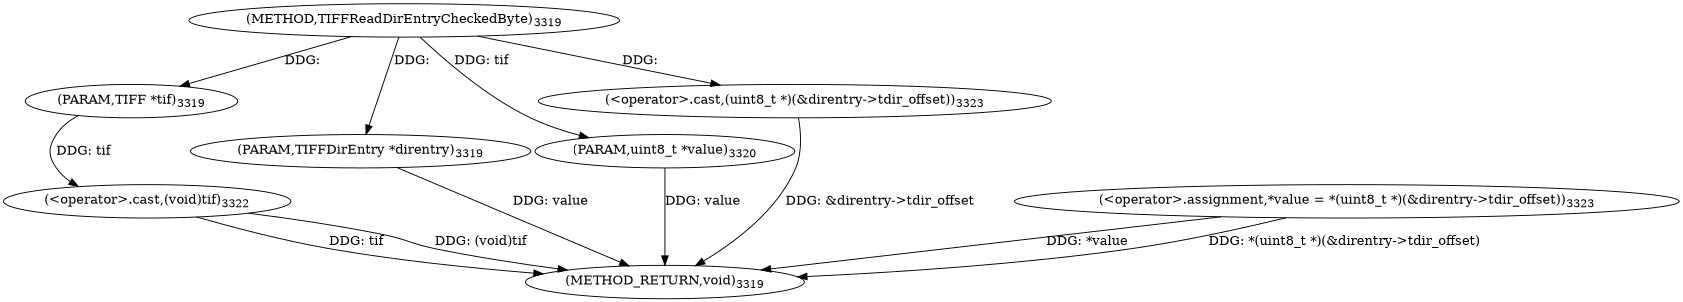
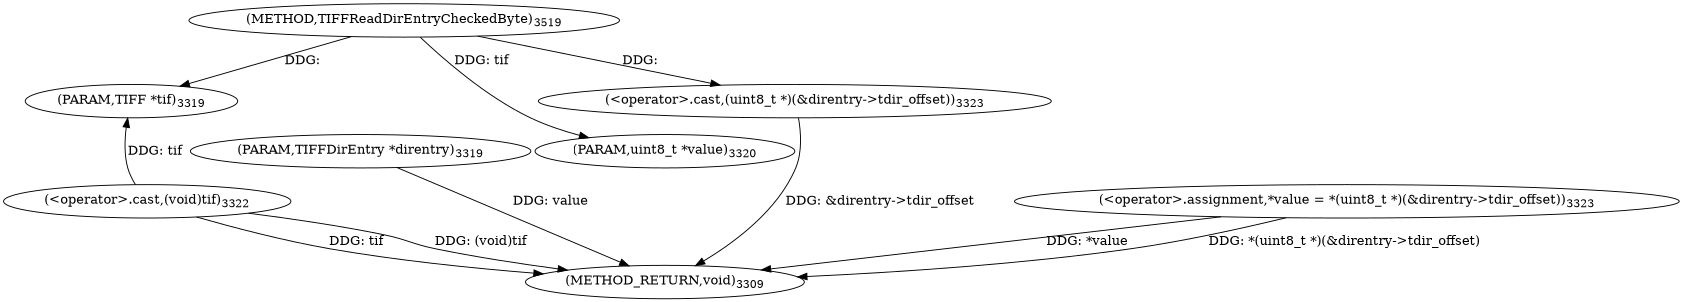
node "(METHOD,TIFFReadDirEntryCheckedByte)": text "3319" -> "3519"
edge "(METHOD,TIFFReadDirEntryCheckedByte)" -> "(PARAM,TIFFDirEntry *direntry)": removed, label "DDG:"
edge "(PARAM,TIFF *tif)" -> "(<operator>.cast,(void)tif)": reversed
edge "(PARAM,uint8_t *value)" -> "(METHOD_RETURN,void)": removed, label "DDG: value"
node "(METHOD_RETURN,void)": text "3319" -> "3309"
